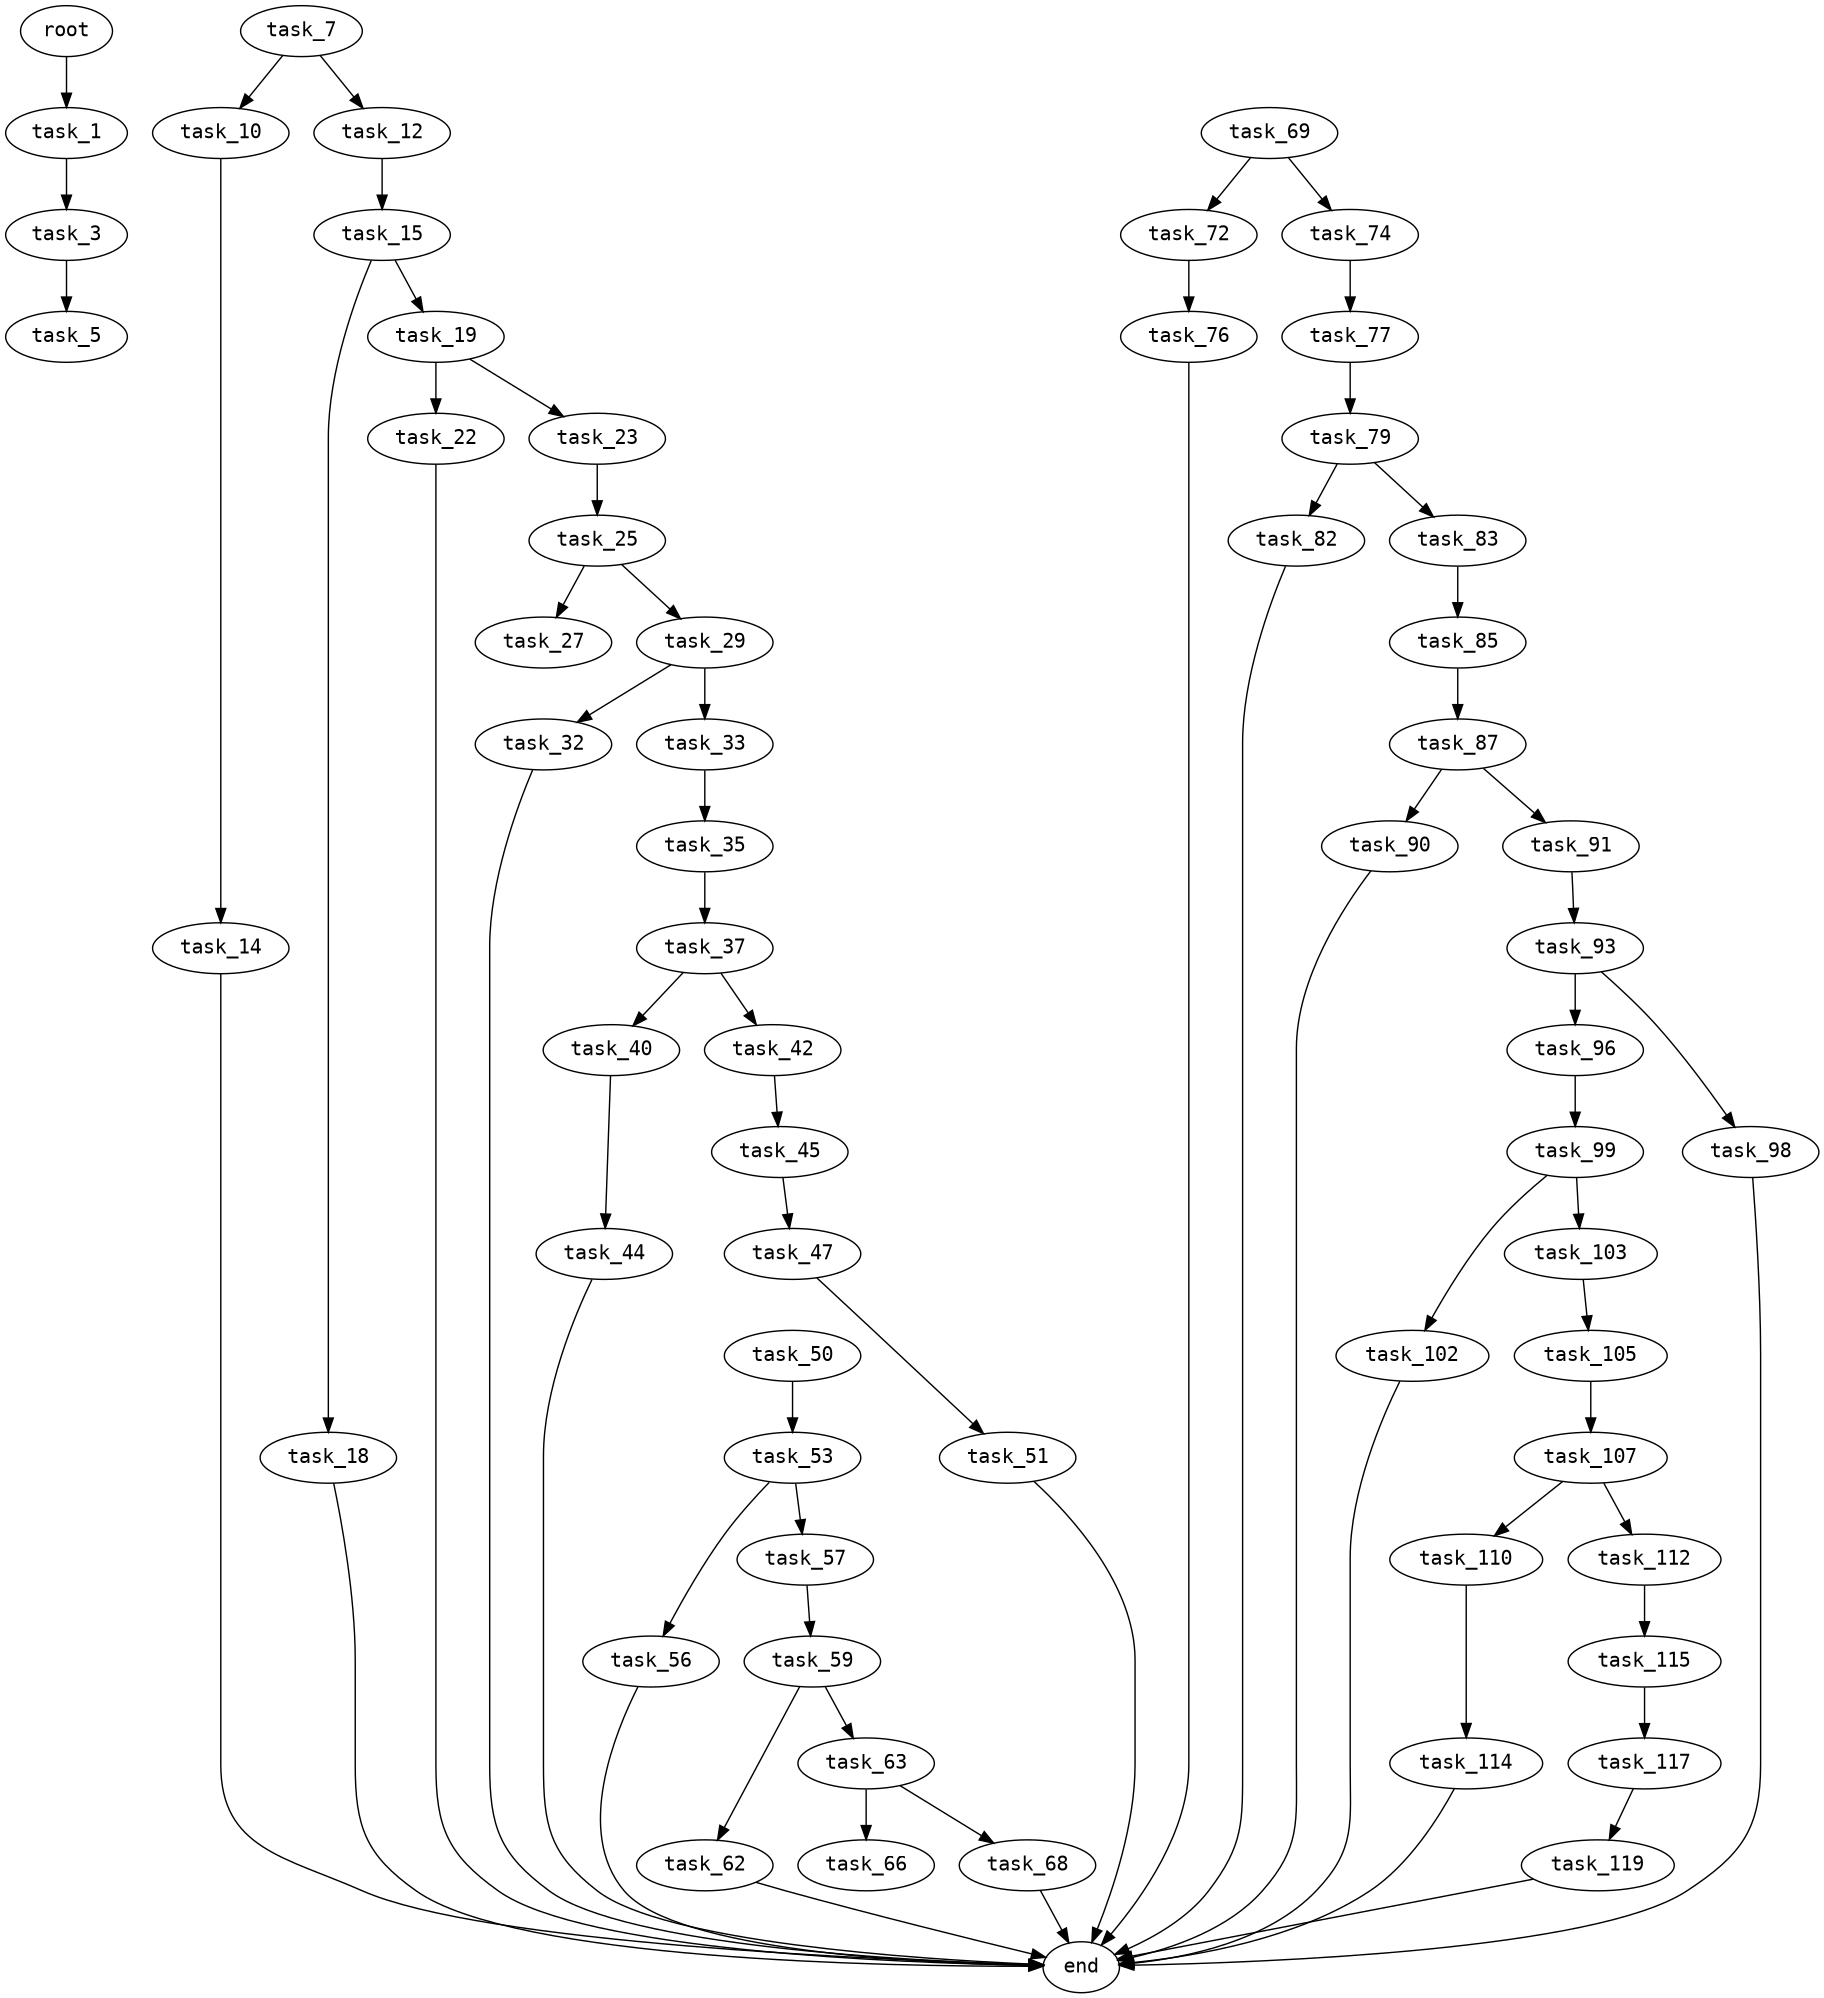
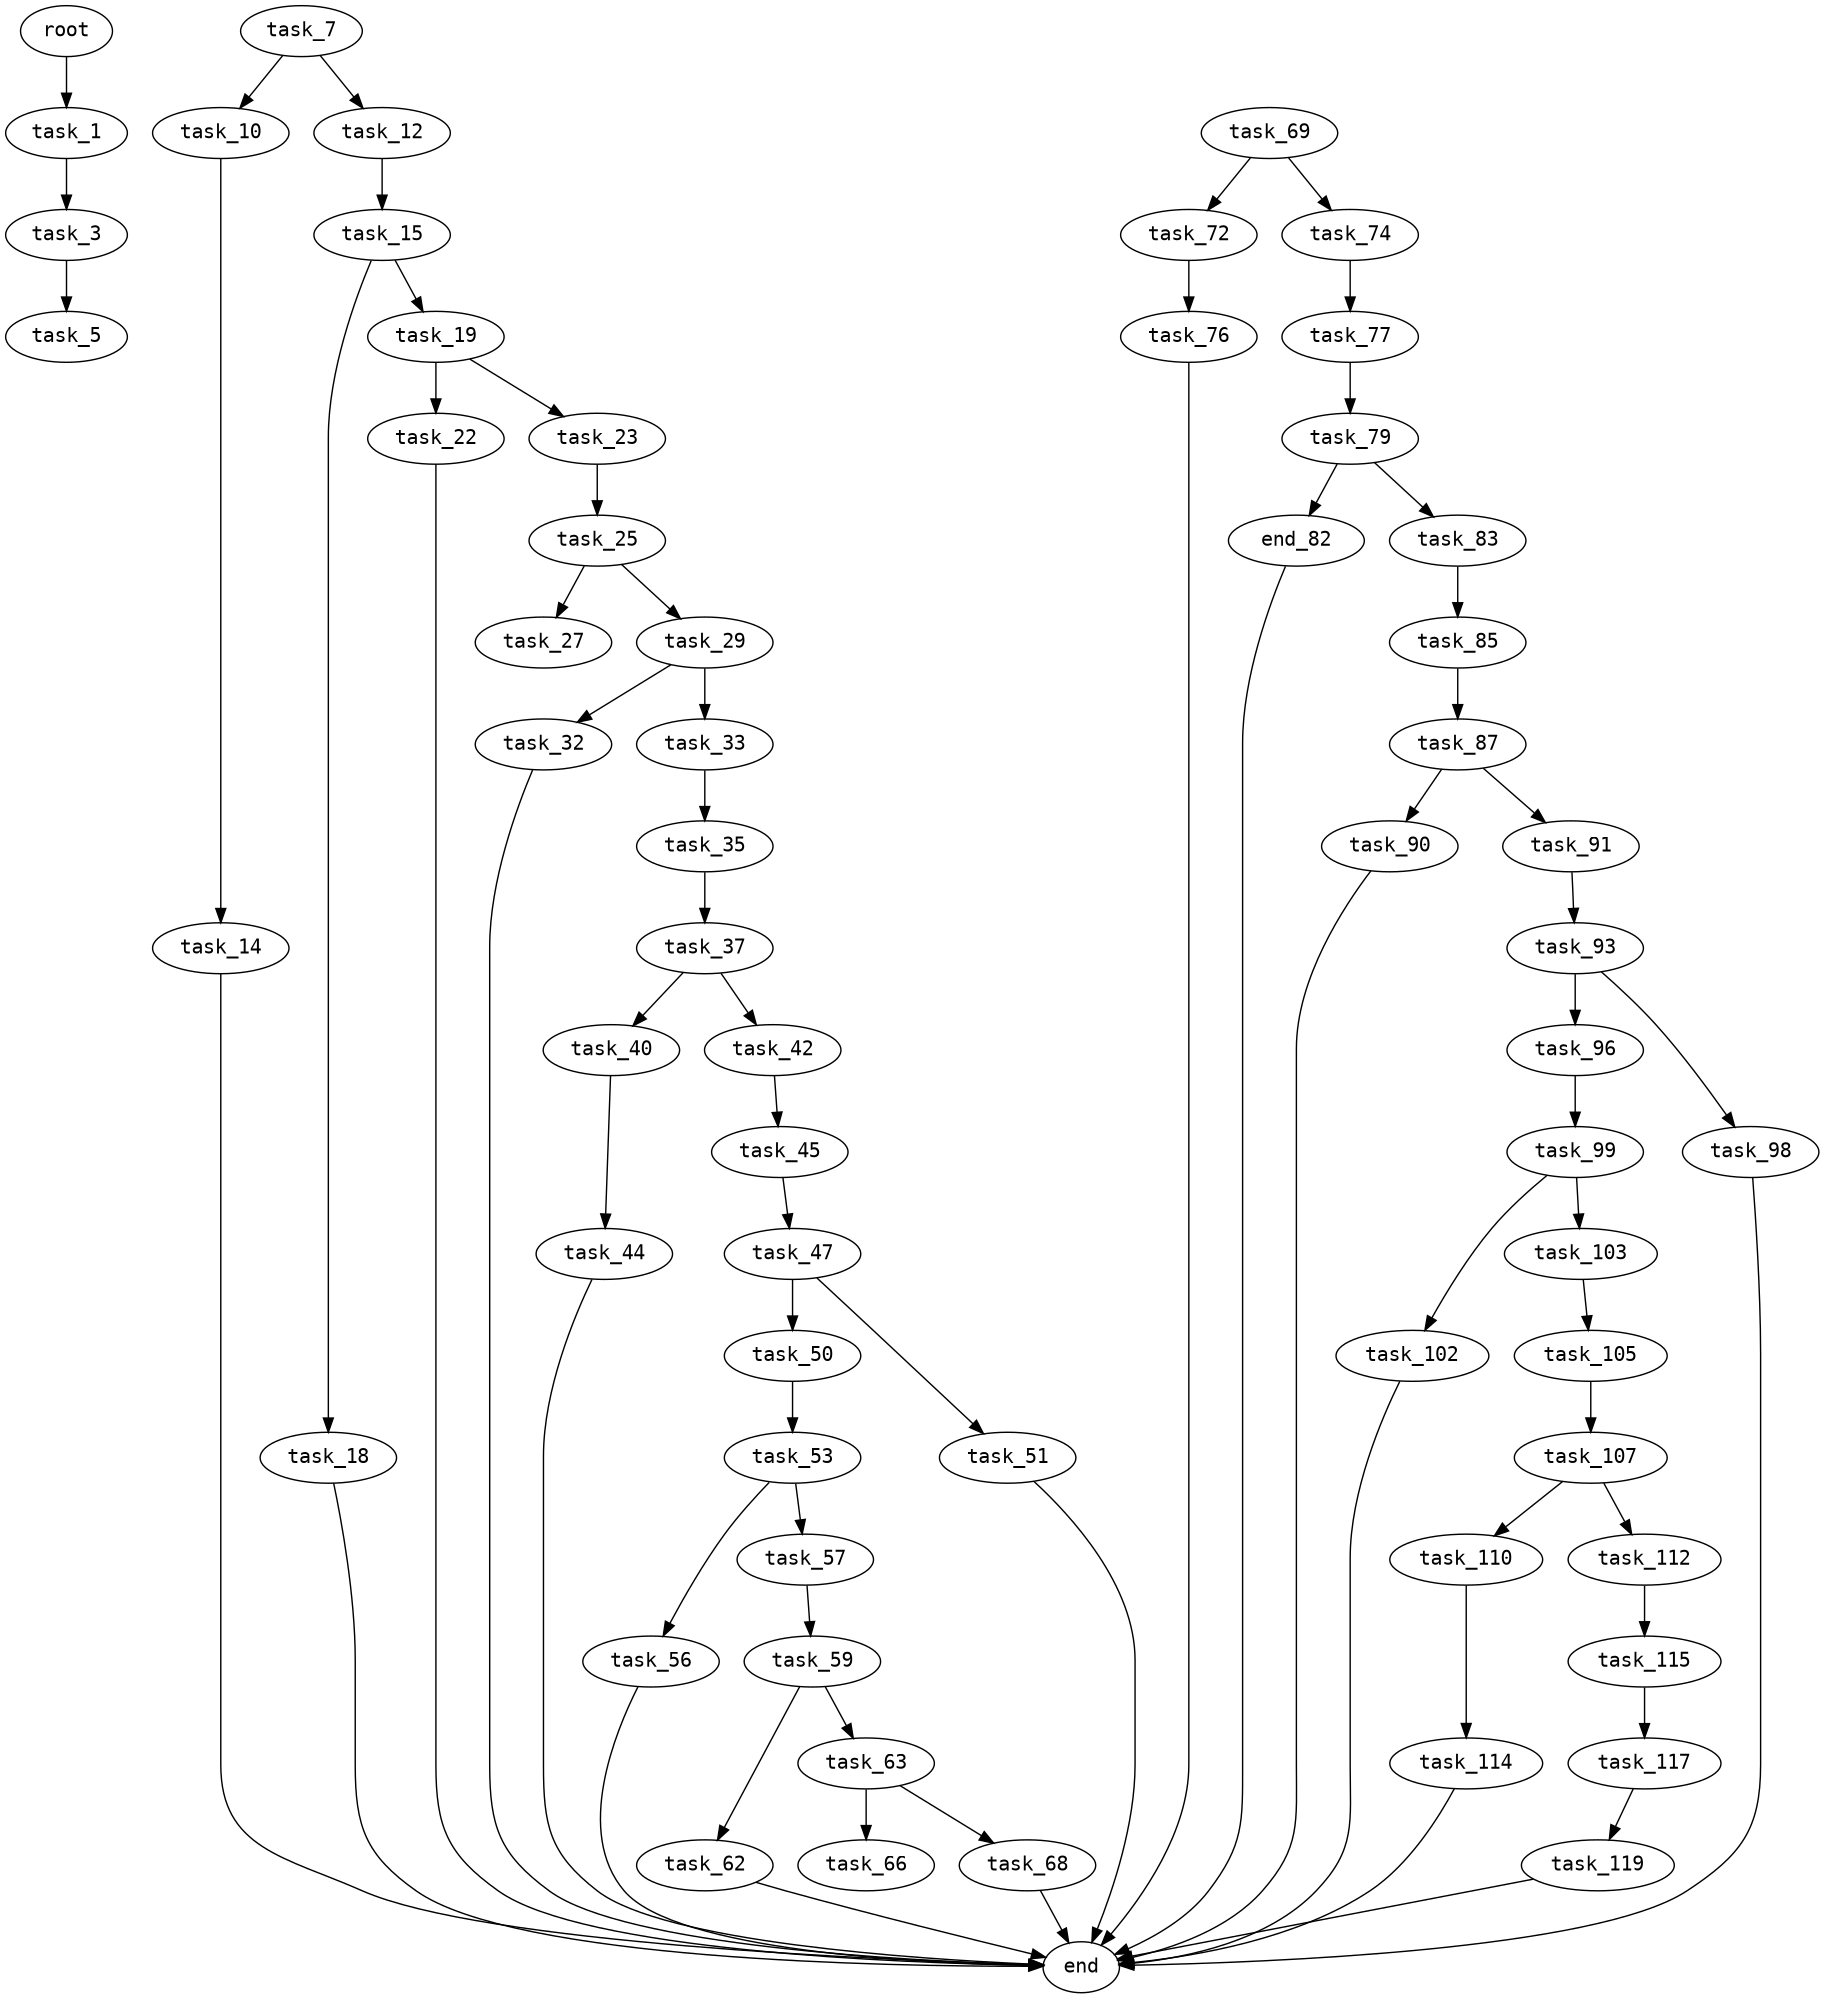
node "task_82": label "task_82" -> "end_82"
edge "task_47" -> "task_50": added
